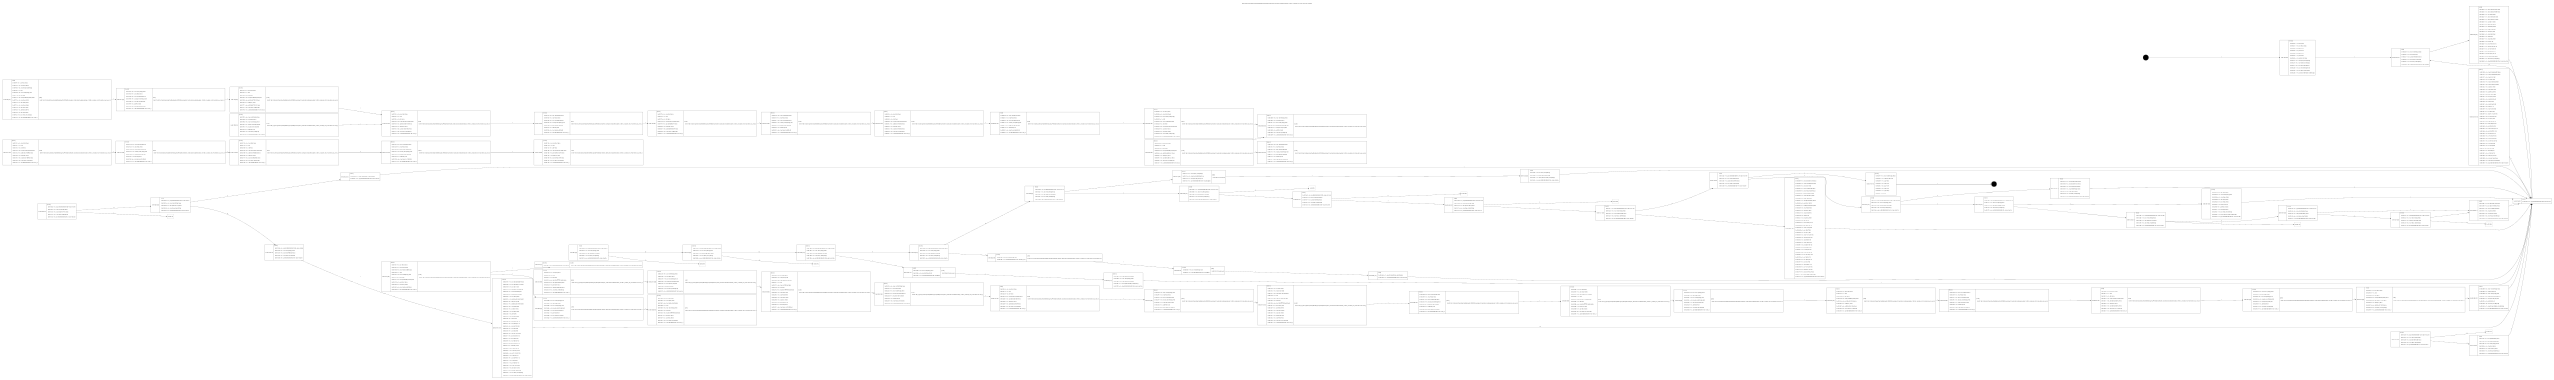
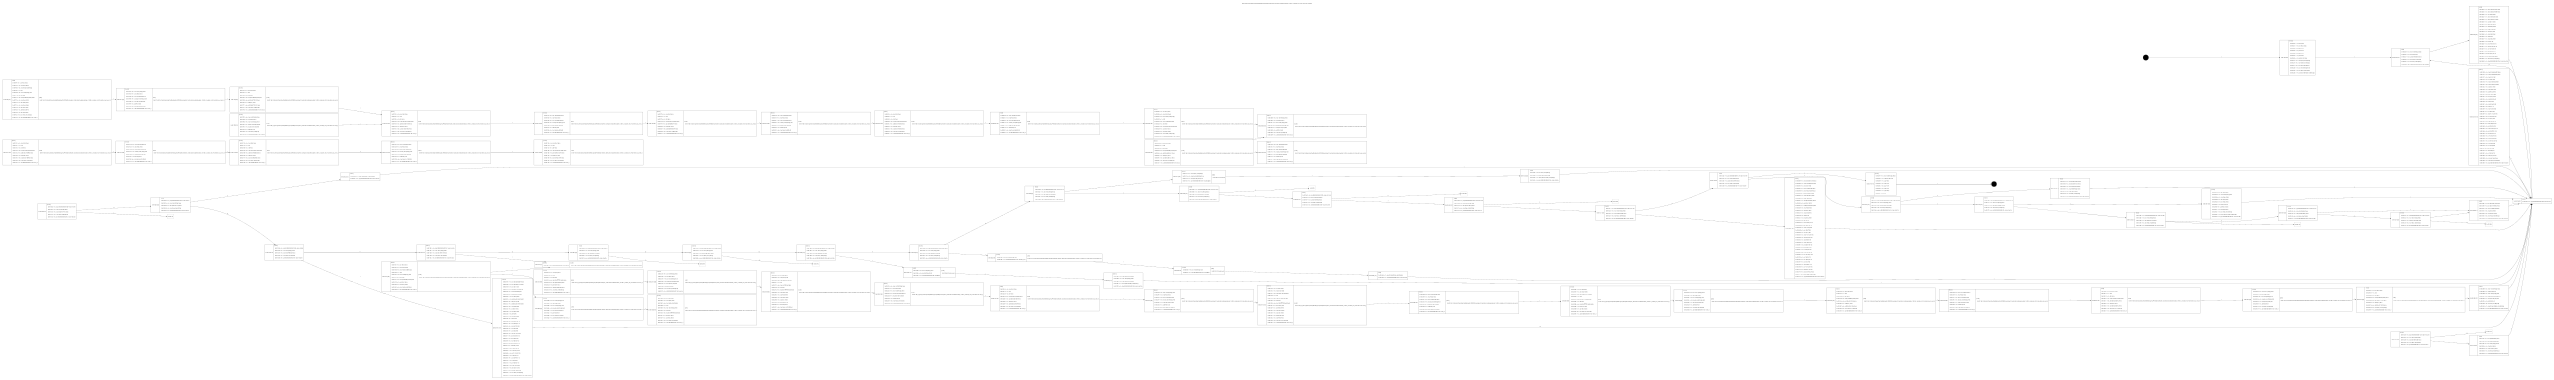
node "0x401b4c [22]": added
